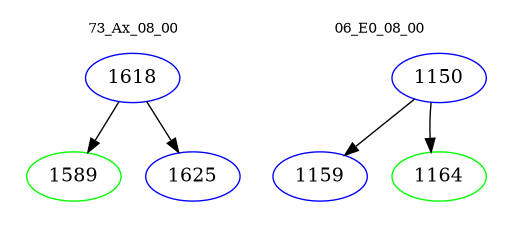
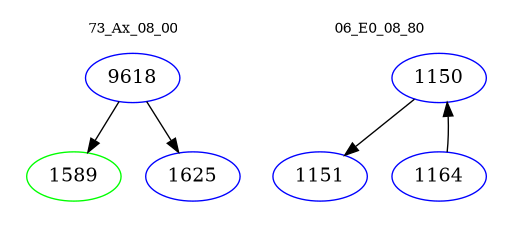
cluster "06_E0_08_00": label "06_E0_08_00" -> "06_E0_08_80"
node "1618": label "1618" -> "9618"
edge "1150" -> "1164": reversed
node "1159": label "1159" -> "1151"
node "1164": color green -> blue
